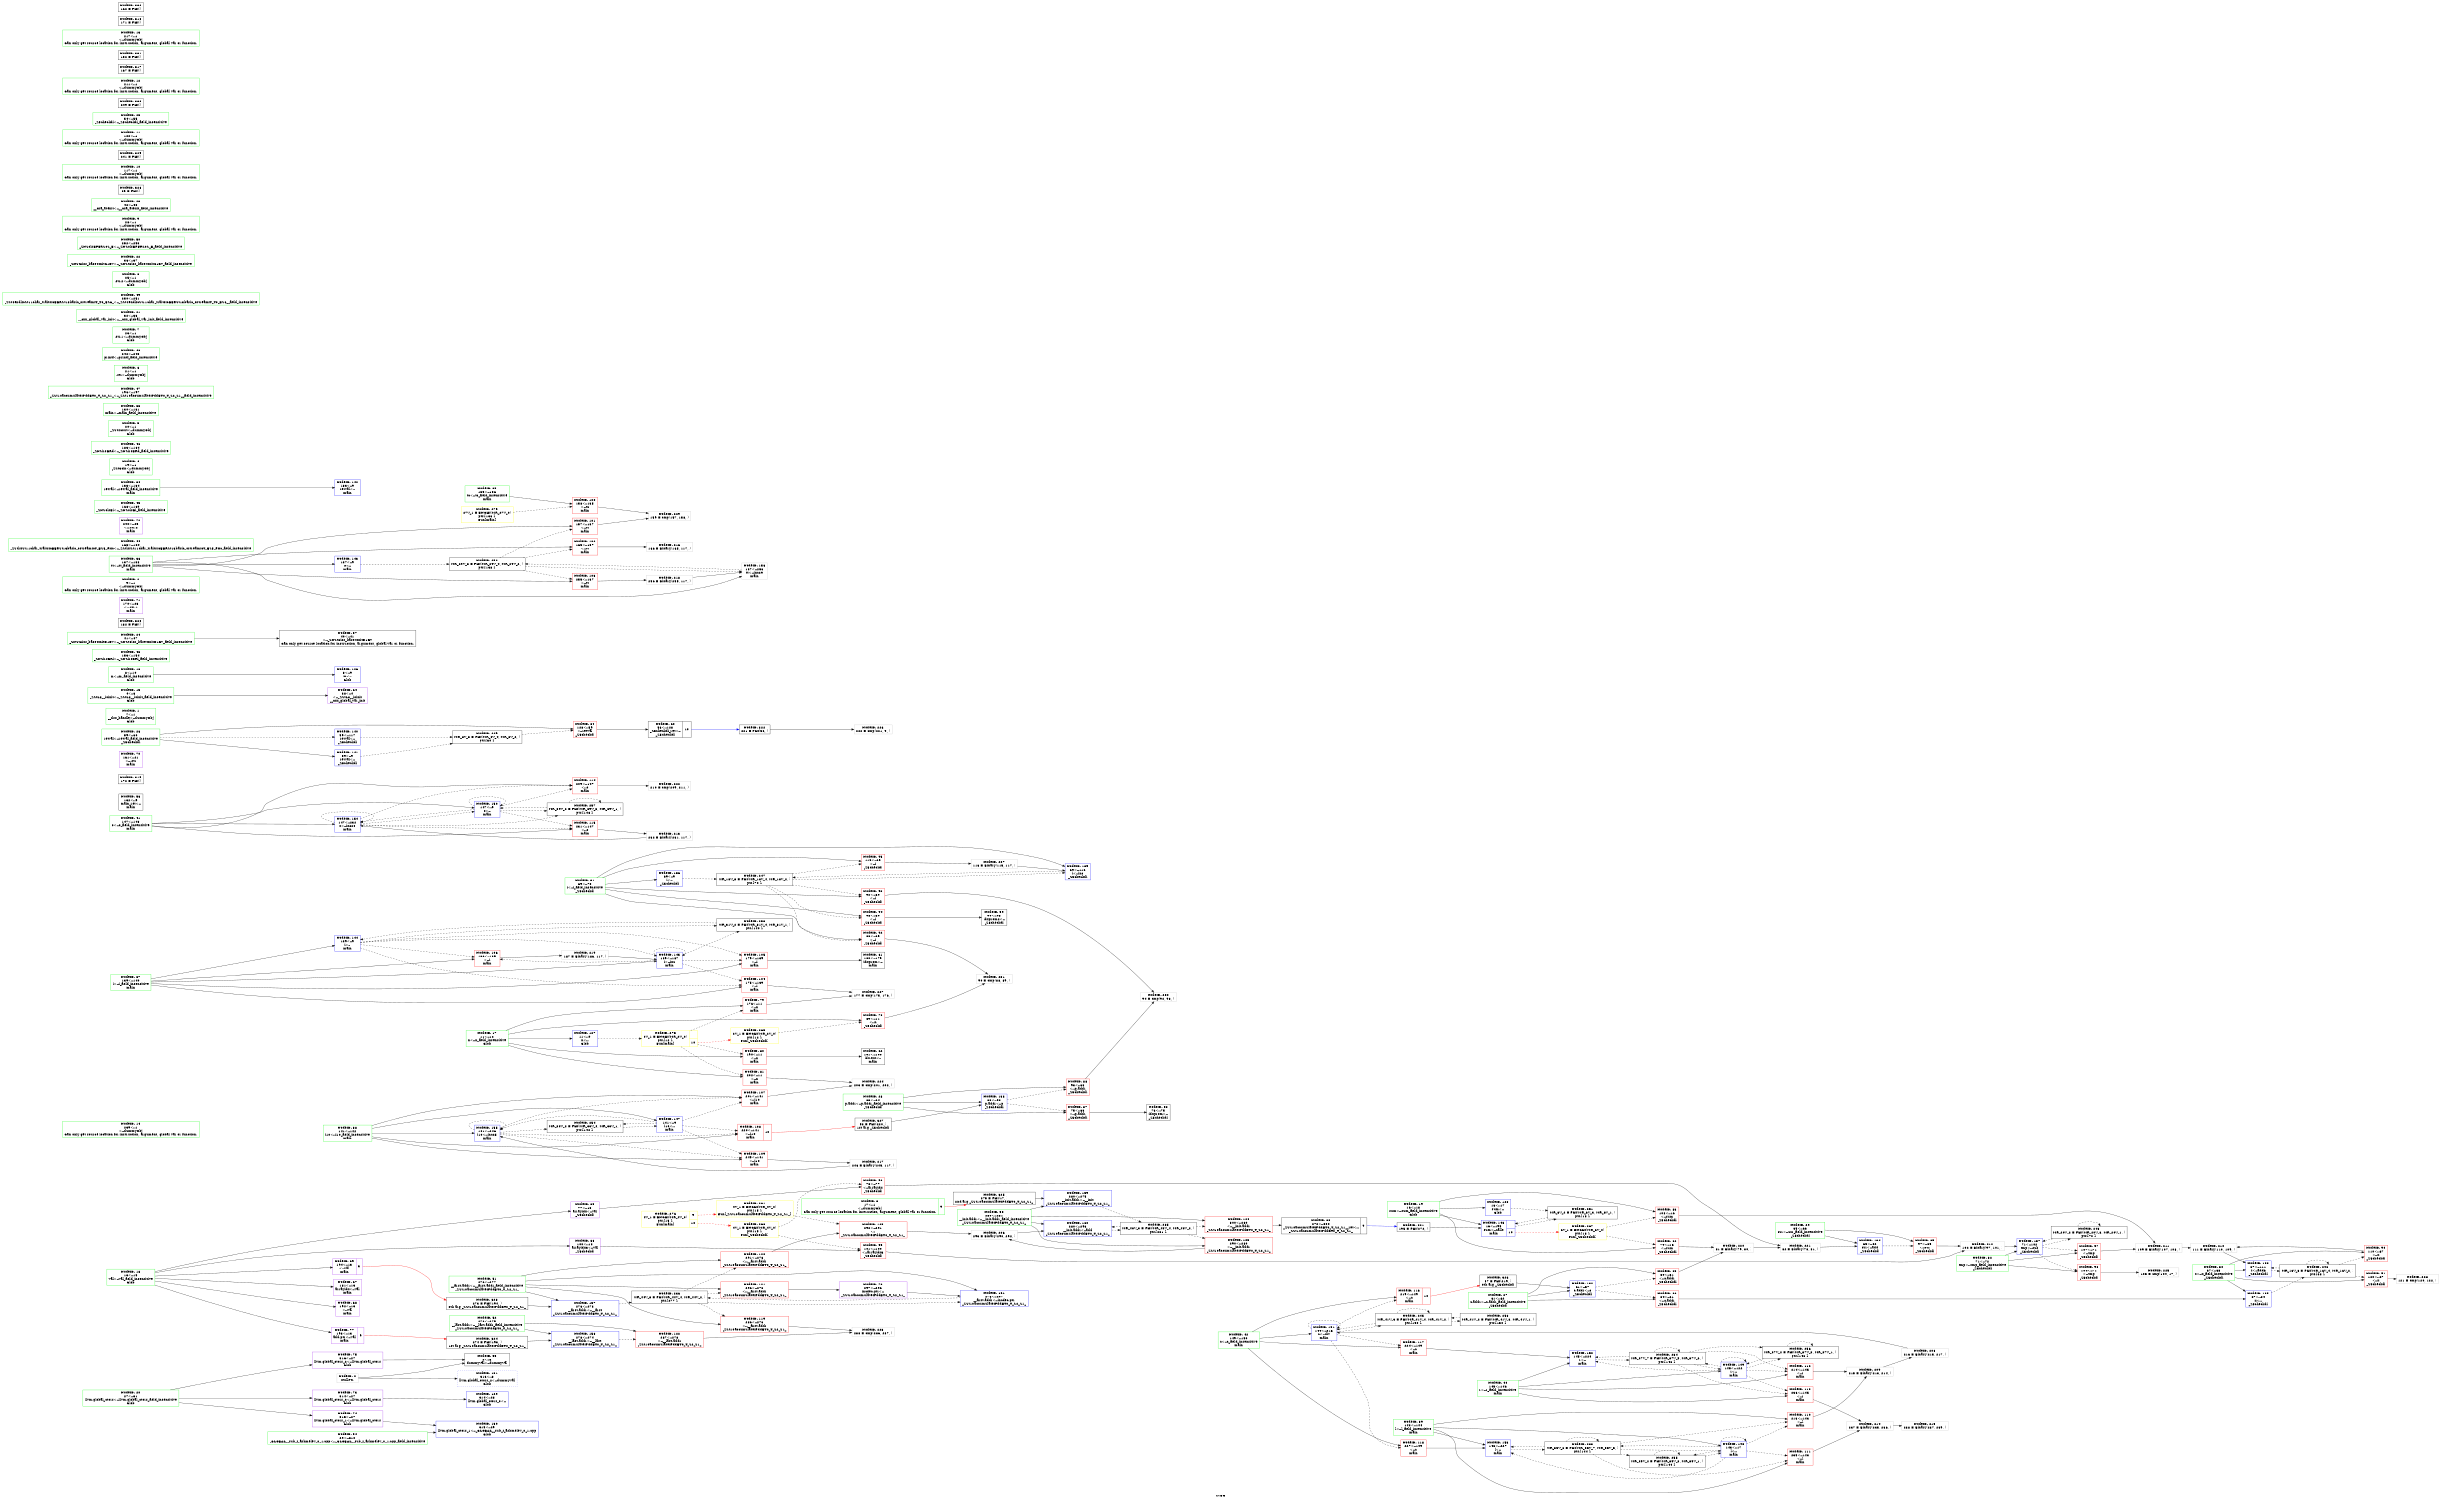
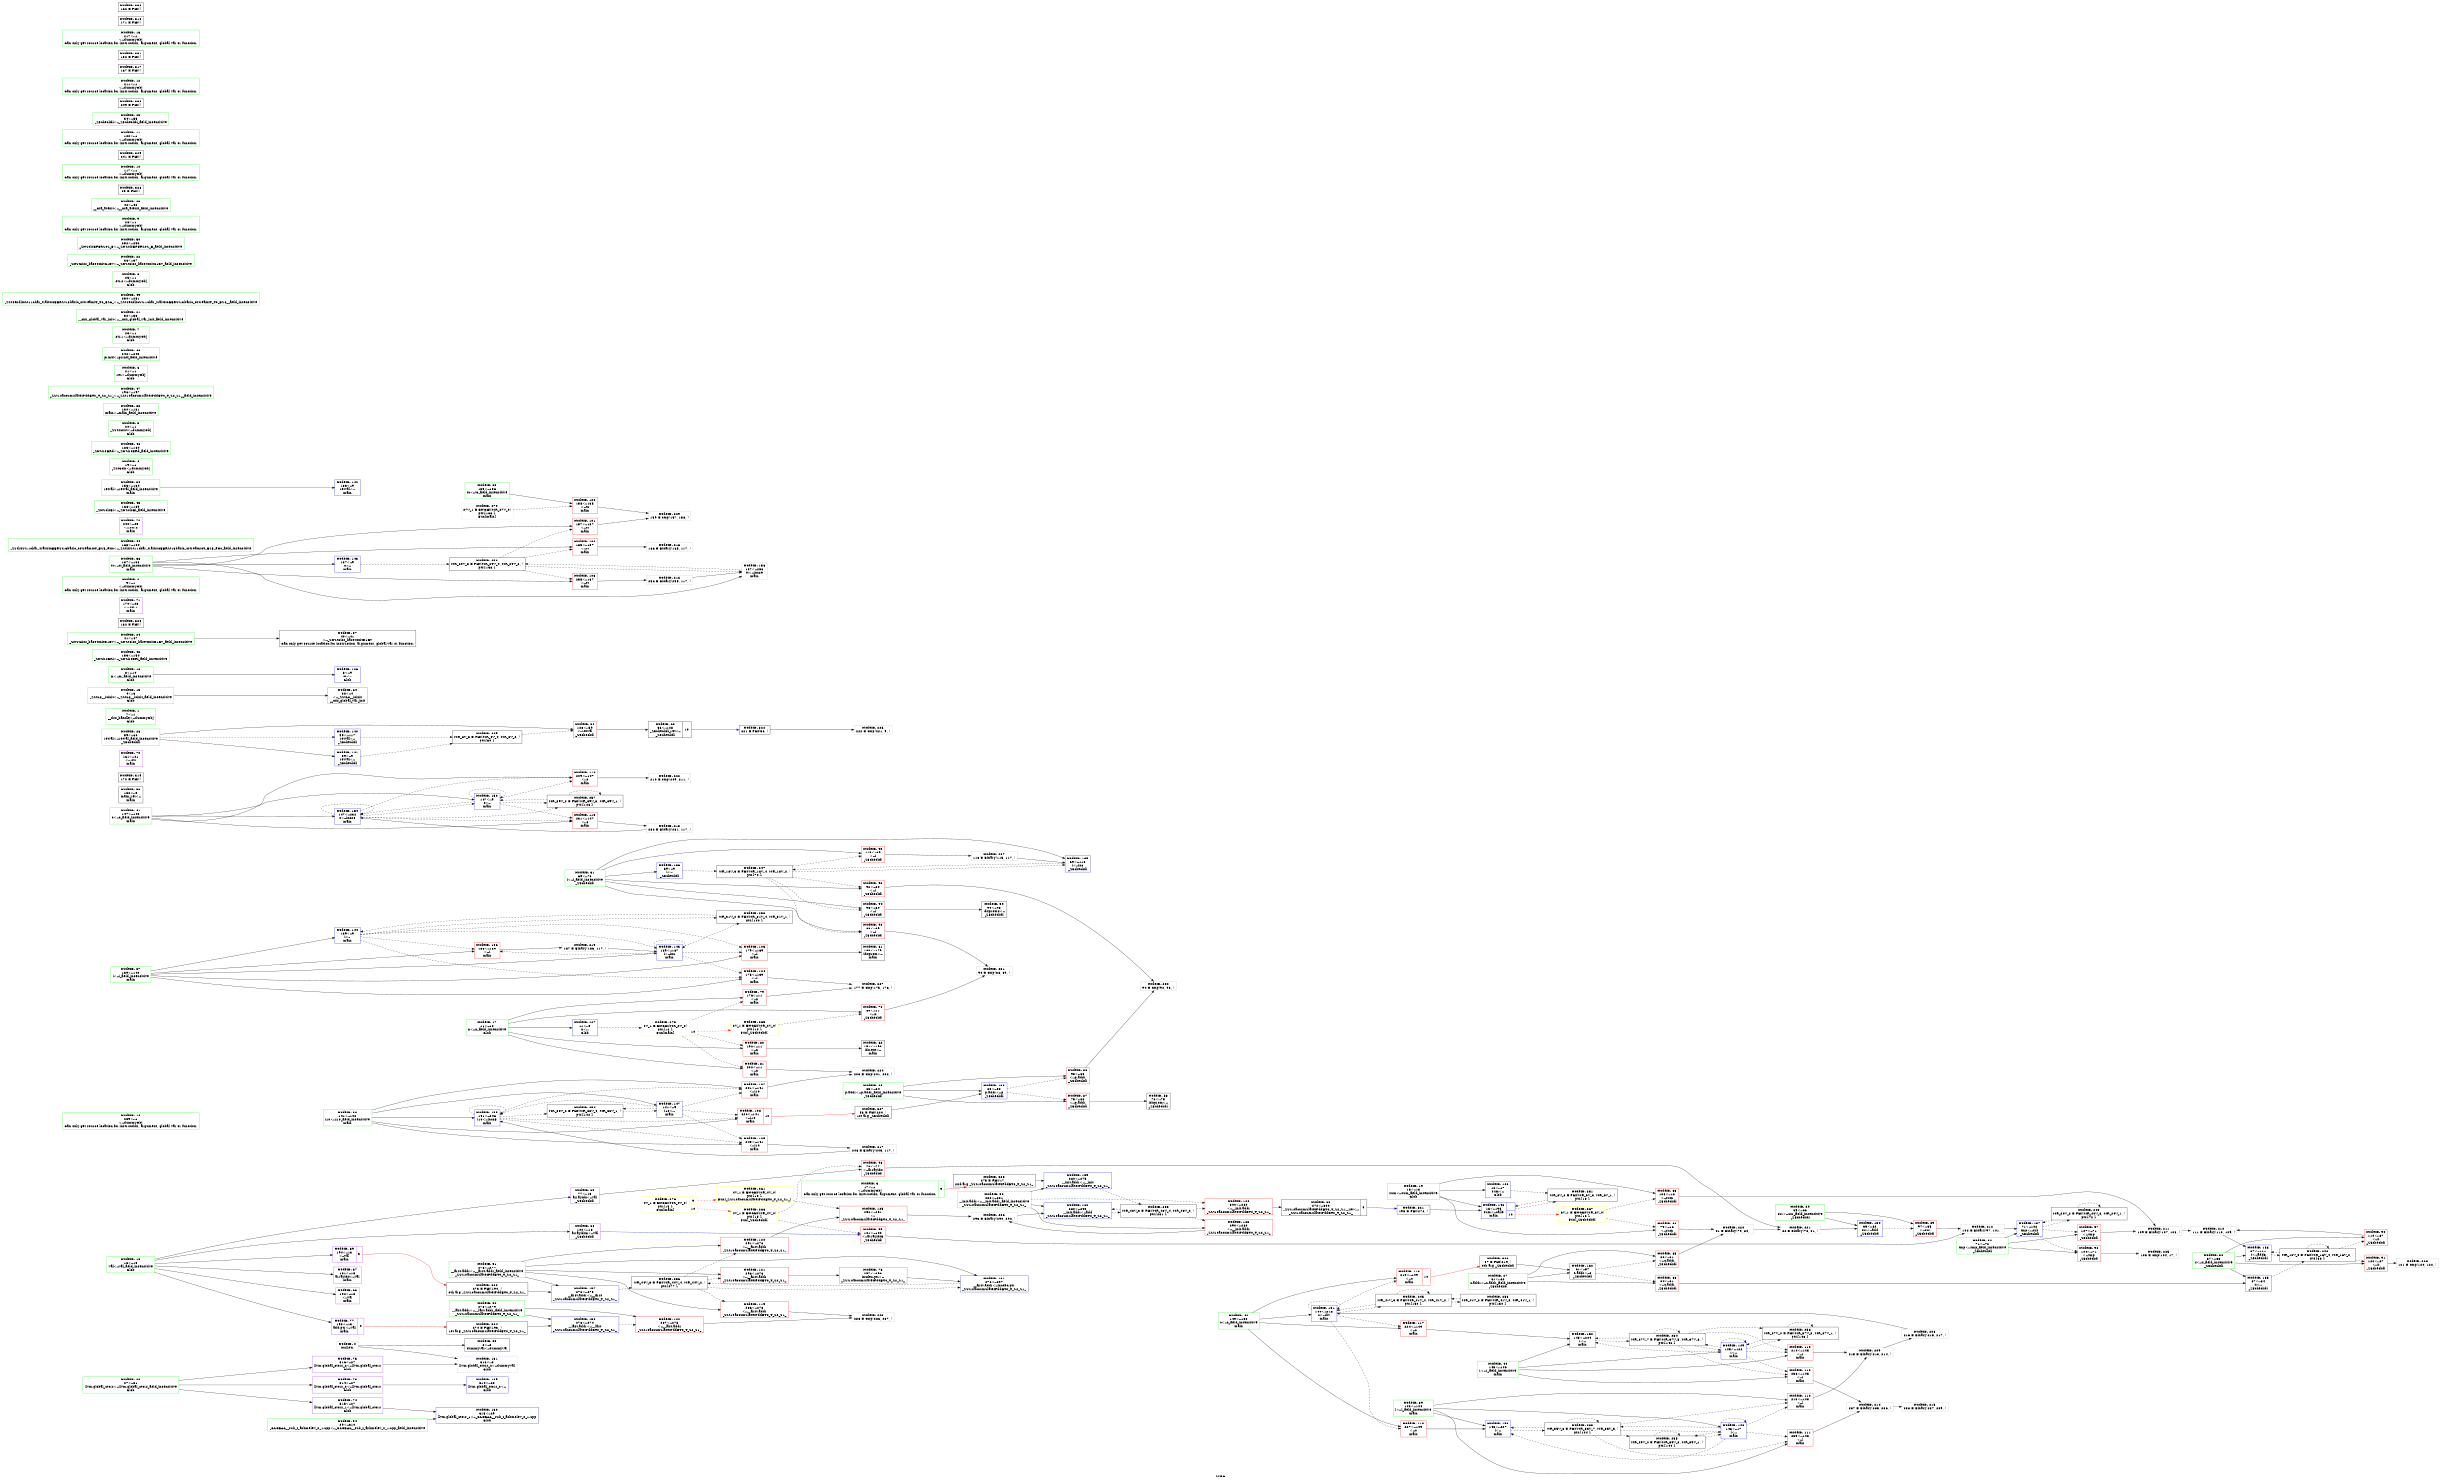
edge "NodeID: 53" -> "NodeID: 124": style solid -> dashed
edge "NodeID: 66" -> "NodeID: 99": color black -> blue
edge "NodeID: 75" -> "NodeID: 55": now "NodeID: 75" -> "NodeID: 131"
